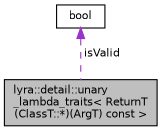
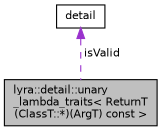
node "bool": label "bool" -> "detail"
